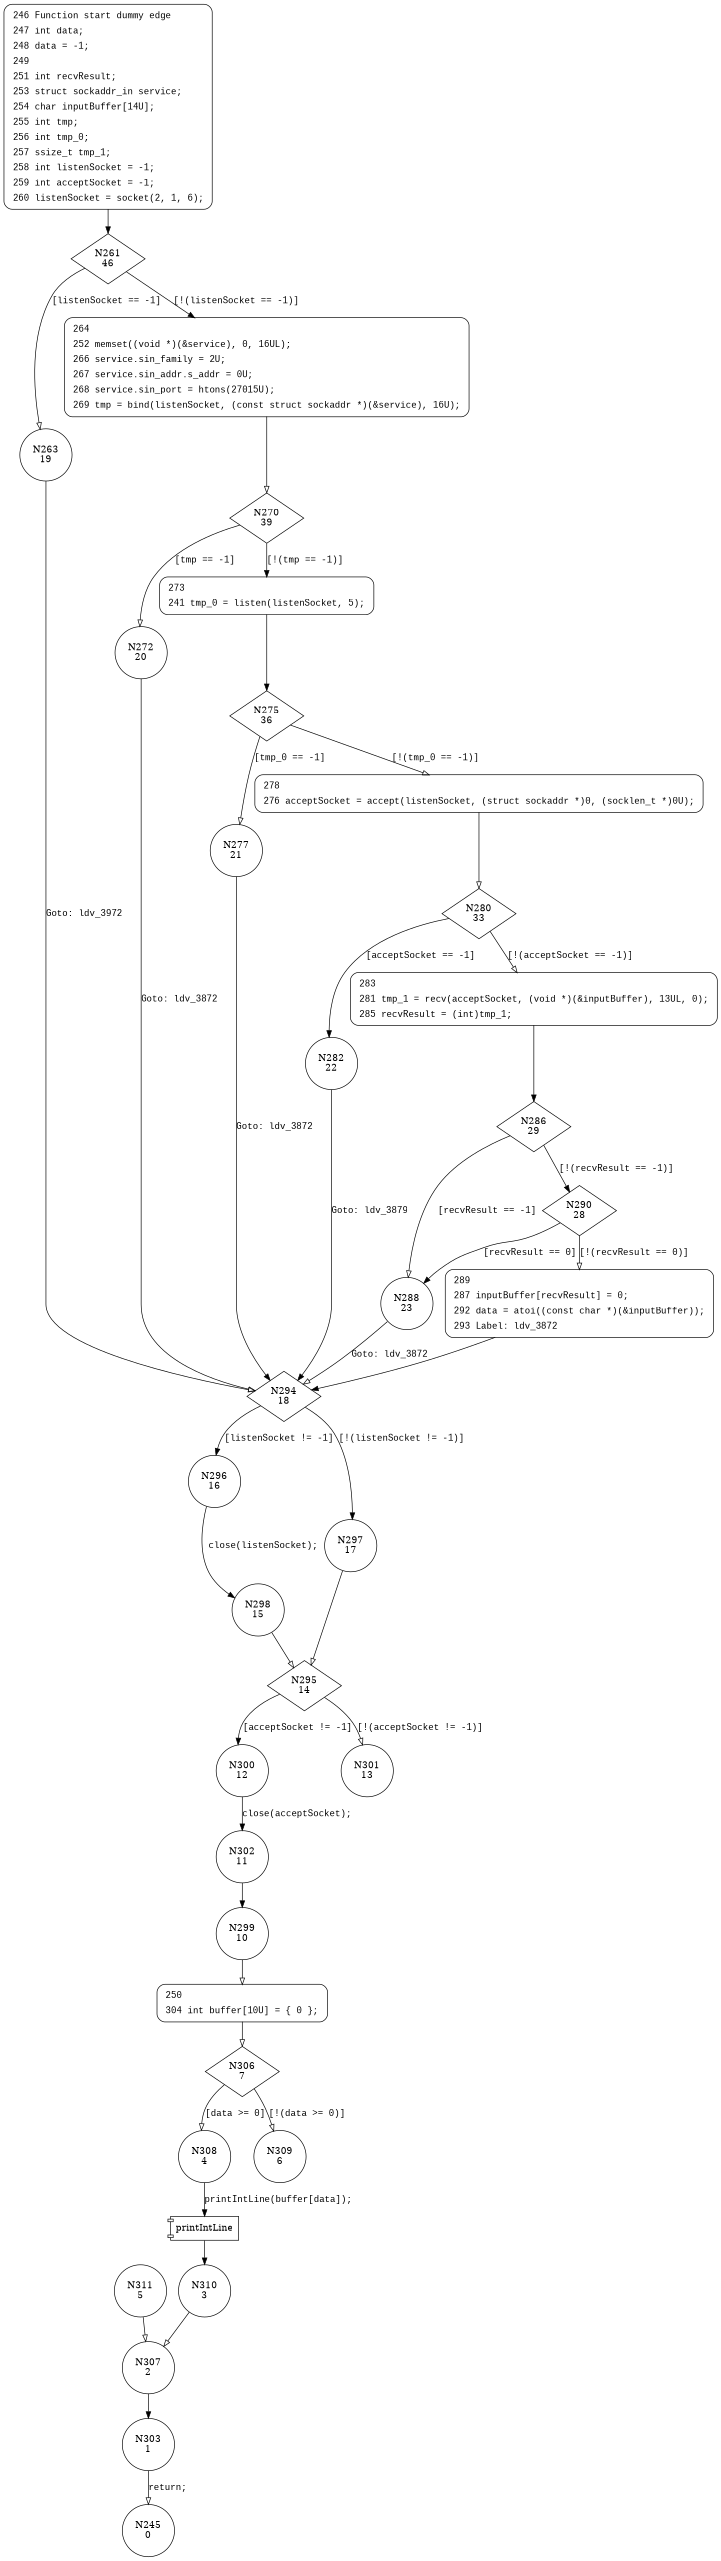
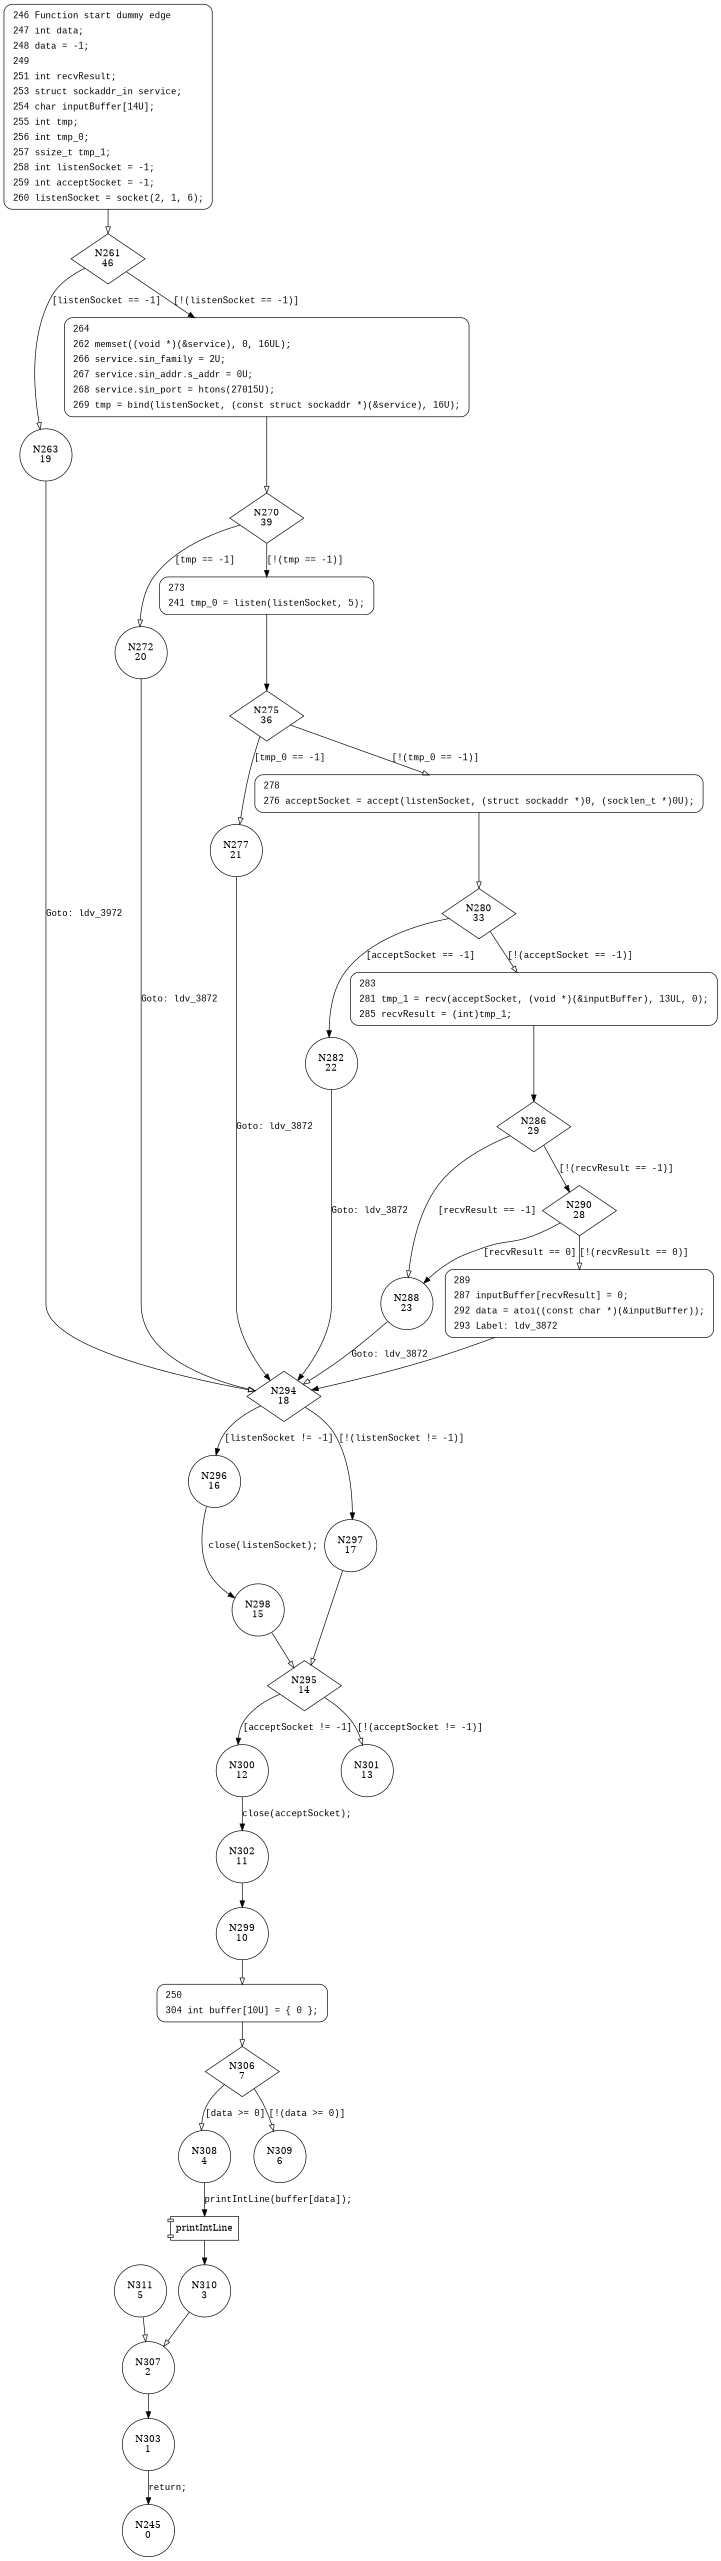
edge "246" -> "N261 46": arrowhead normal -> onormal
node "264": text "252" -> "262"
edge "N282 22" -> "N294 18": label "Goto: ldv_3879" -> "Goto: ldv_3872"
edge "N303 1" -> "N245 0": arrowhead onormal -> normal
